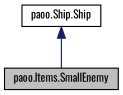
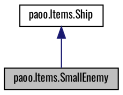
node "paoo.Ship.Ship": label "paoo.Ship.Ship" -> "paoo.Items.Ship"
